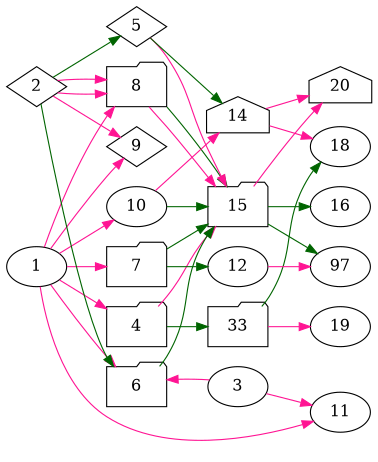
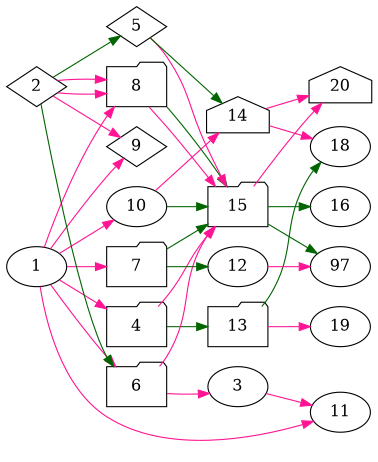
edge "6" -> "15": color darkgreen -> deeppink
node "33": label "33" -> "13"
edge "3" -> "6": reversed
